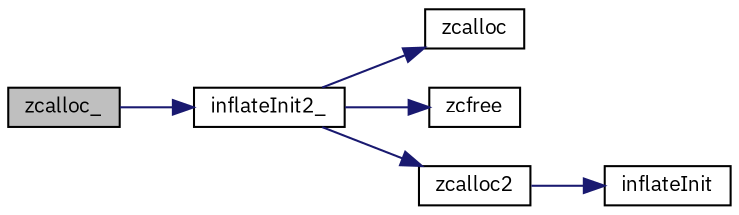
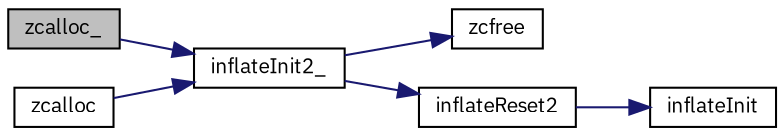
edge "inflateInit2_" -> "zcalloc": reversed
node "zcalloc2": label "zcalloc2" -> "inflateReset2"
